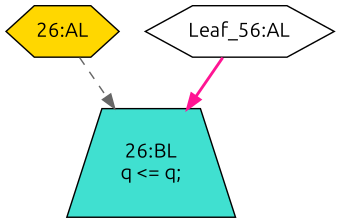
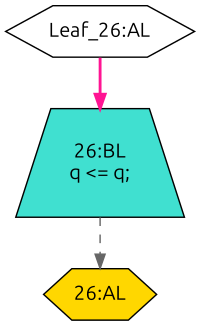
node "Leaf_56:AL": label "Leaf_56:AL" -> "Leaf_26:AL"
edge "26:AL" -> "26:BL q <= q;": reversed
